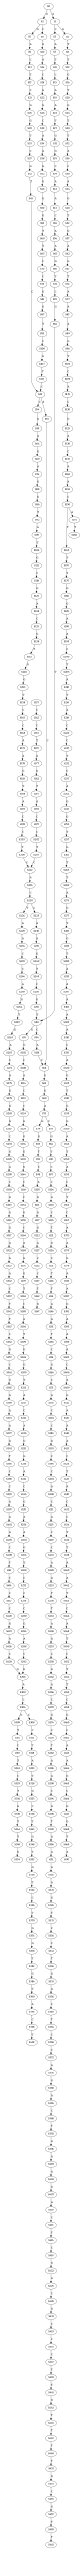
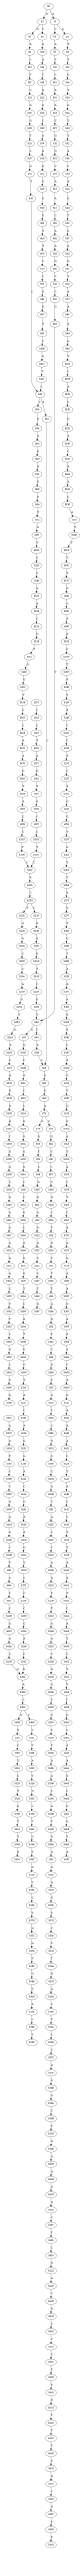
edge "S150" -> "S165": now "S160" -> "S165"
edge "S369" -> "S373": removed, label "A"
